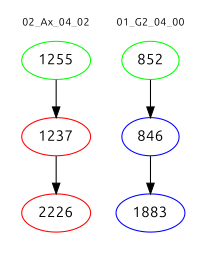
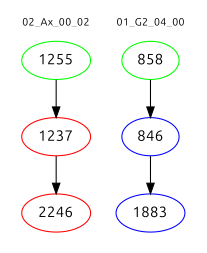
cluster "02_Ax_04_02": label "02_Ax_04_02" -> "02_Ax_00_02"
node "852": label "852" -> "858"
node "2226": label "2226" -> "2246"
